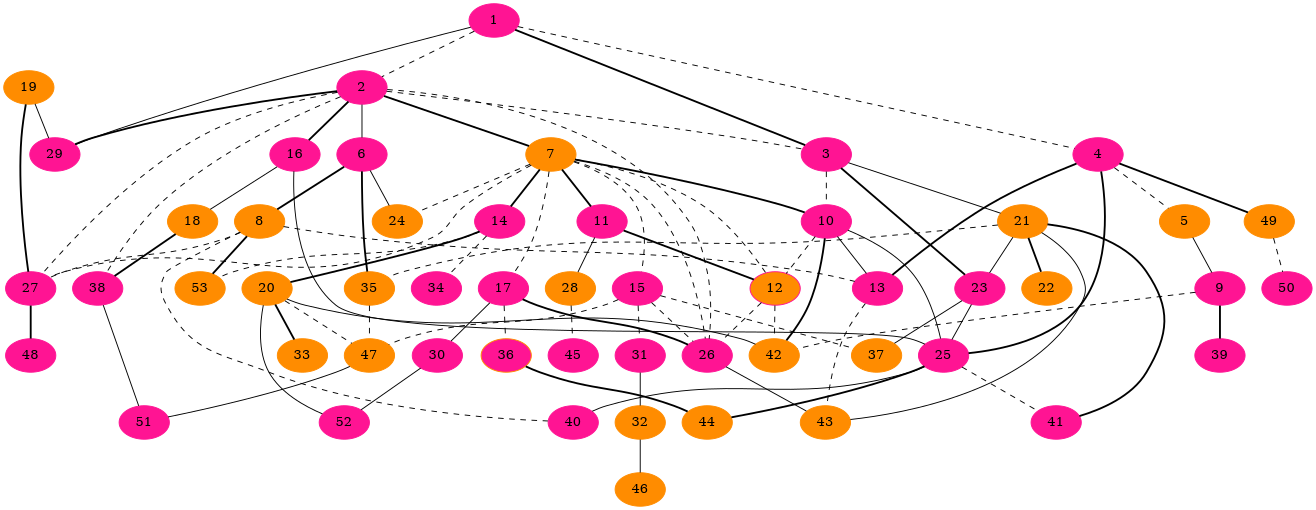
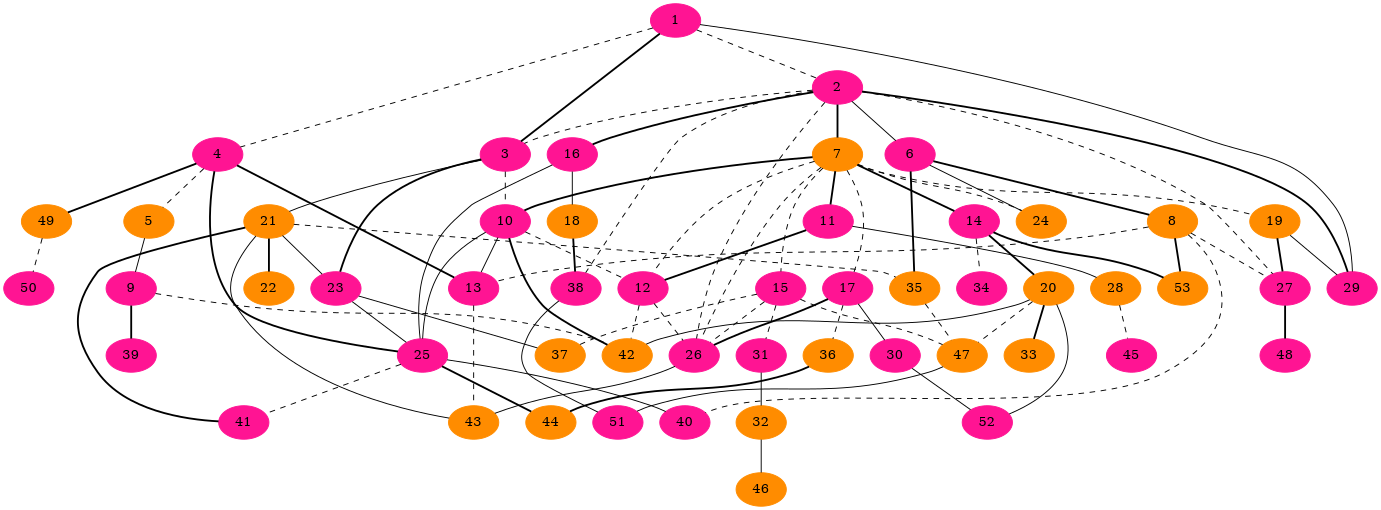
edge "14" -- "53": style dashed -> bold
edge "7" -- "27": now "7" -- "19"
node "12": fillcolor darkorange -> deeppink
node "36": fillcolor deeppink -> darkorange
